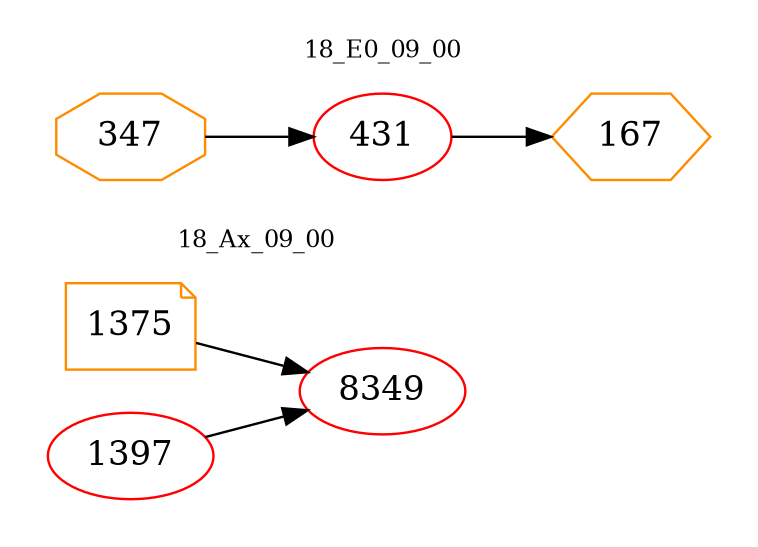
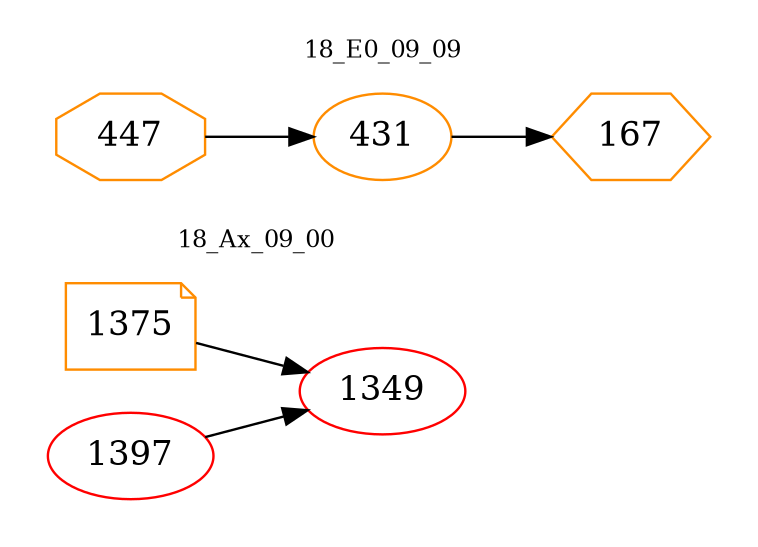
cluster "18_E0_09_00": label "18_E0_09_00" -> "18_E0_09_09"
node "347": label "347" -> "447"
node "431": color red -> darkorange
node "8349": label "8349" -> "1349"
